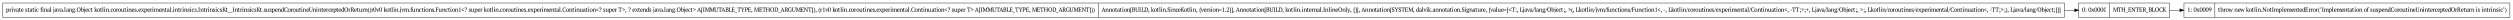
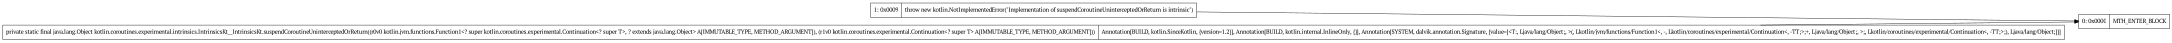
edge "0: 0x0000" -> "1: 0x0009": reversed
